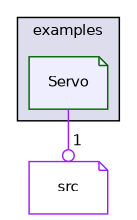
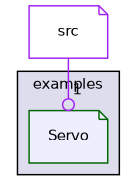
edge "Servo" -> "src": reversed
